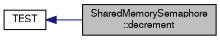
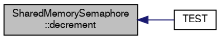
edge "SharedMemorySemaphore ::decrement" -> "TEST": reversed
